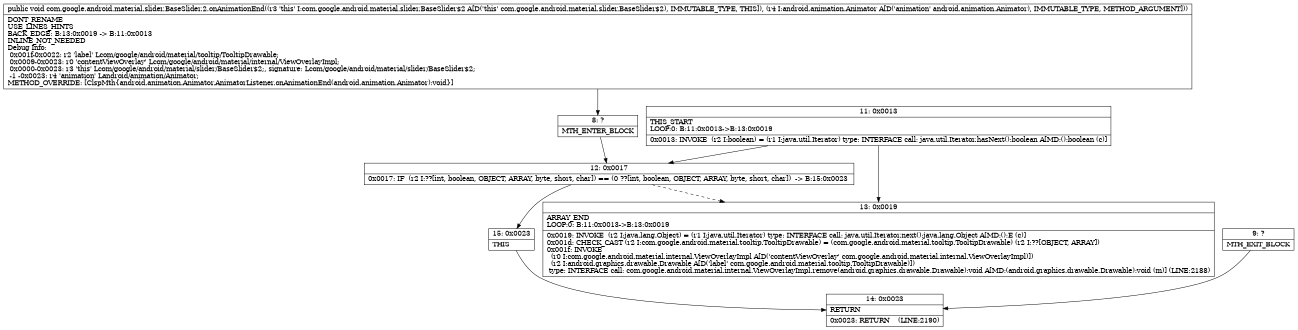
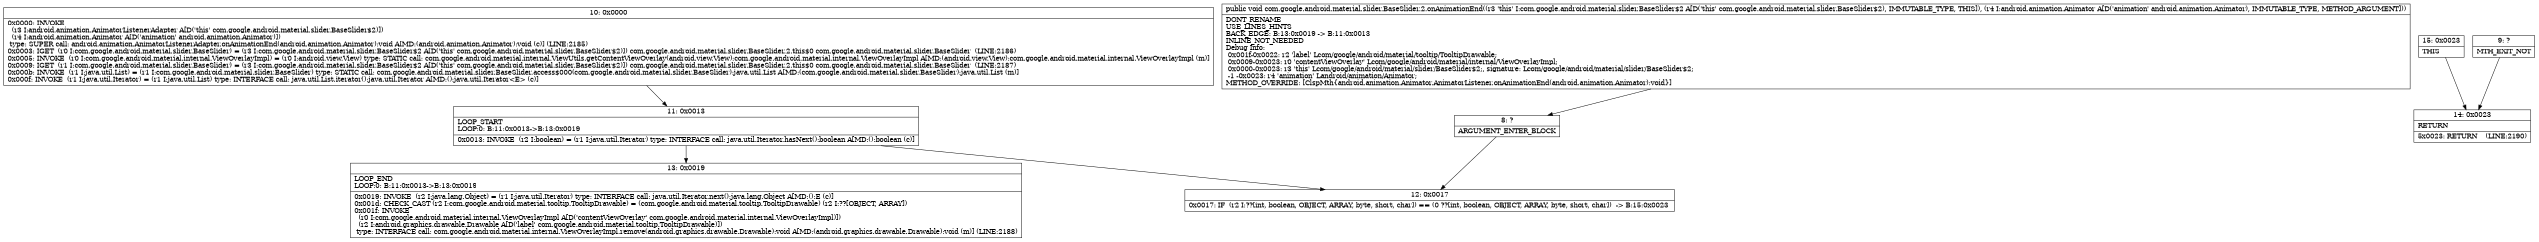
node "10: 0x0000": added
node "11: 0x0013": text "THIS_START" -> "LOOP_START"
node "8: ?": text "MTH_ENTER_BLOCK" -> "ARGUMENT_ENTER_BLOCK"
edge "12: 0x0017" -> "13: 0x0019": removed
edge "12: 0x0017" -> "15: 0x0023": removed
node "13: 0x0019": text "ARRAY_END" -> "LOOP_END"
node "9: ?": text "MTH_EXIT_BLOCK" -> "MTH_EXIT_NOT"
node "14: 0x0023": text "0x0023: RETURN    (LINE:2190)" -> "5x0023: RETURN    (LINE:2190)"
